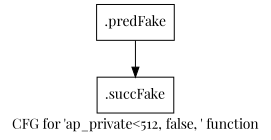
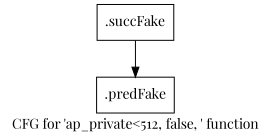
edge ".predFake" -> ".succFake": reversed
